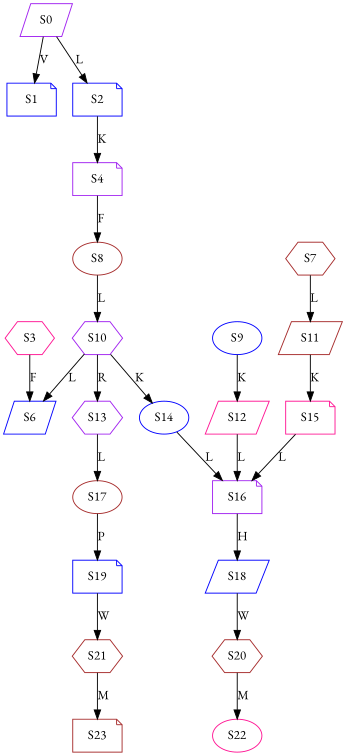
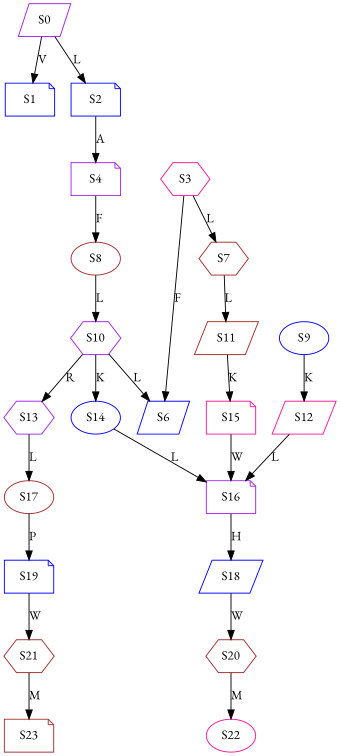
edge "S2" -> "S4": label "K" -> "A"
edge "S3" -> "S7": added, label "L"
edge "S15" -> "S16": label "L" -> "W"
